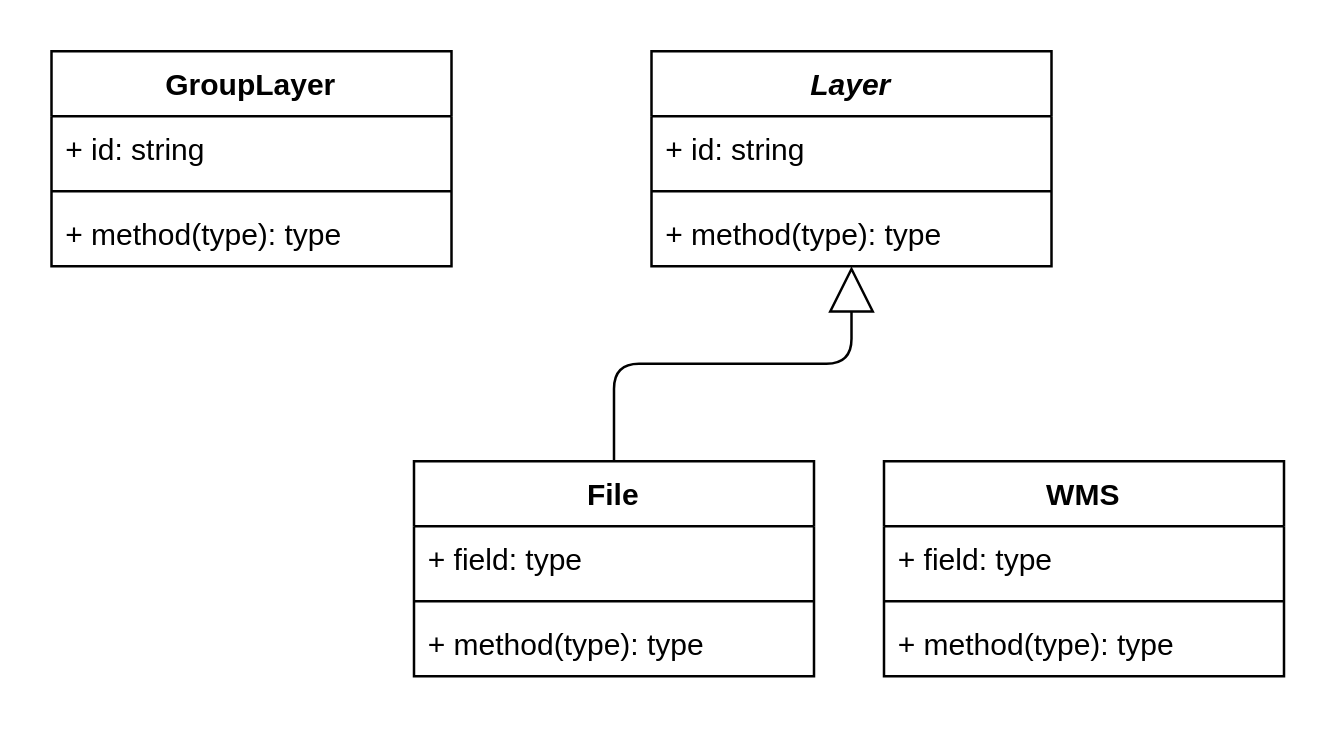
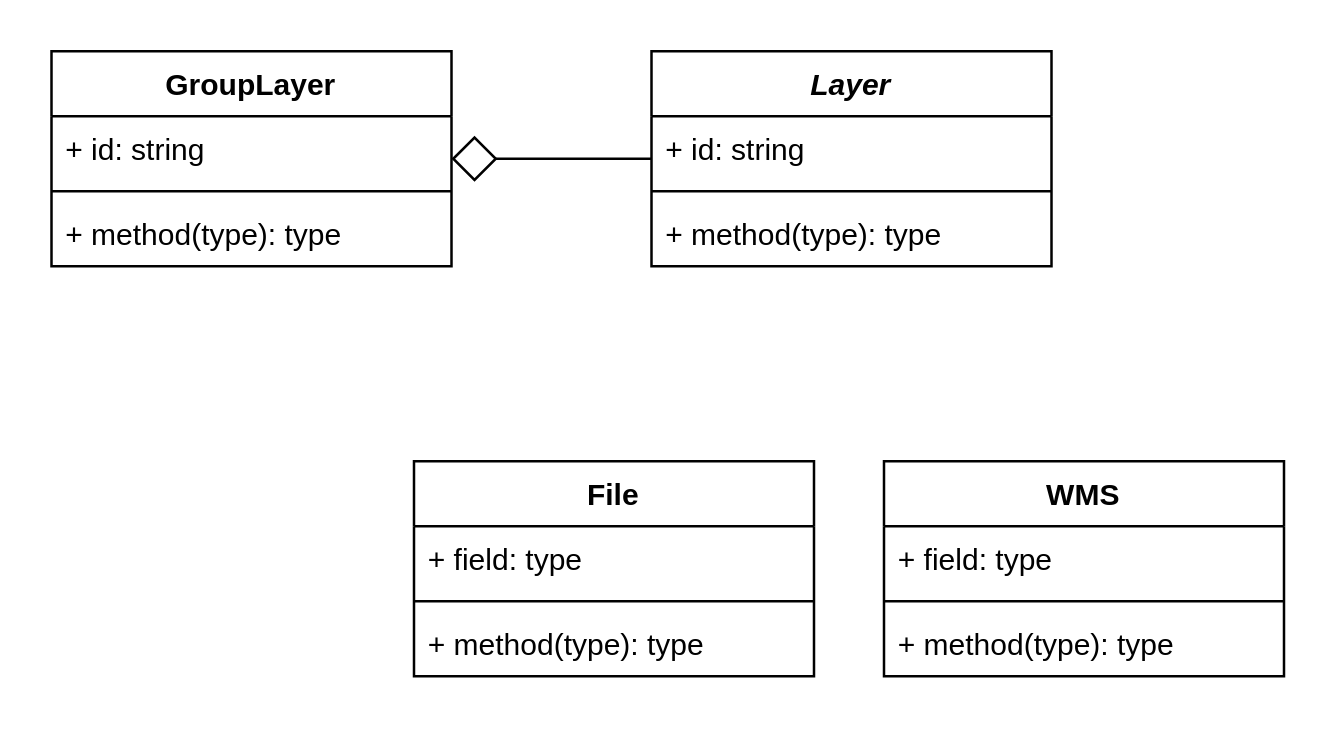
edge "Layer" -> "GroupLayer": added
edge "File" -> "Layer": removed
